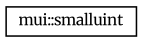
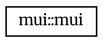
node "mui::smalluint": label "mui::smalluint" -> "mui::mui"
